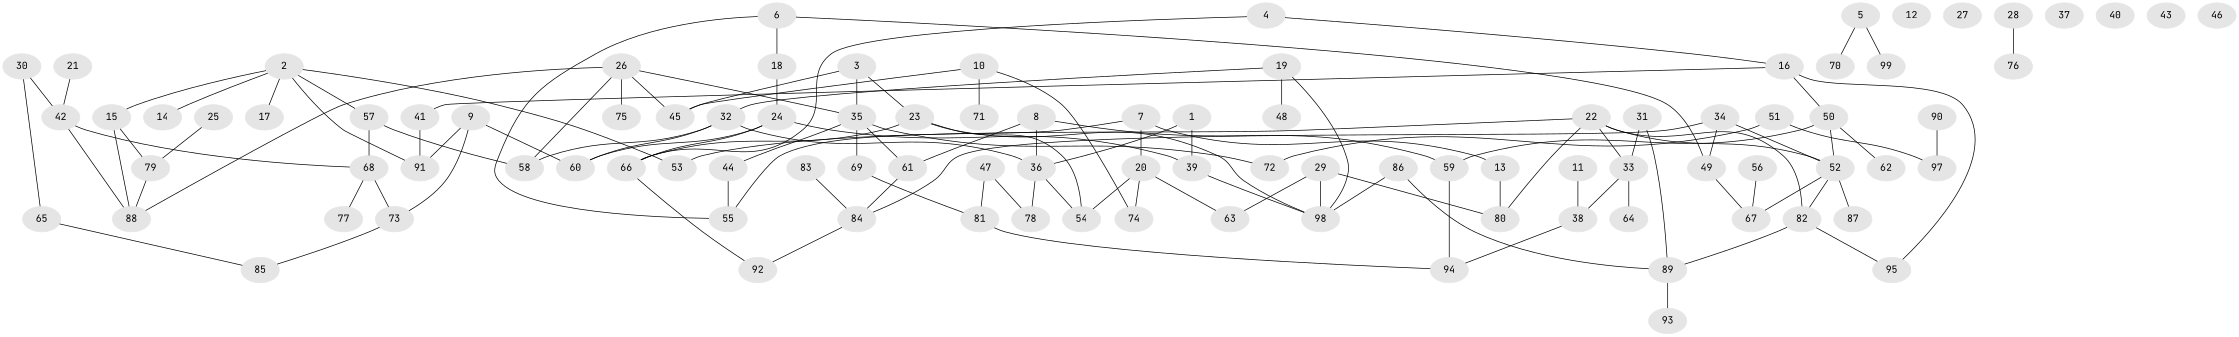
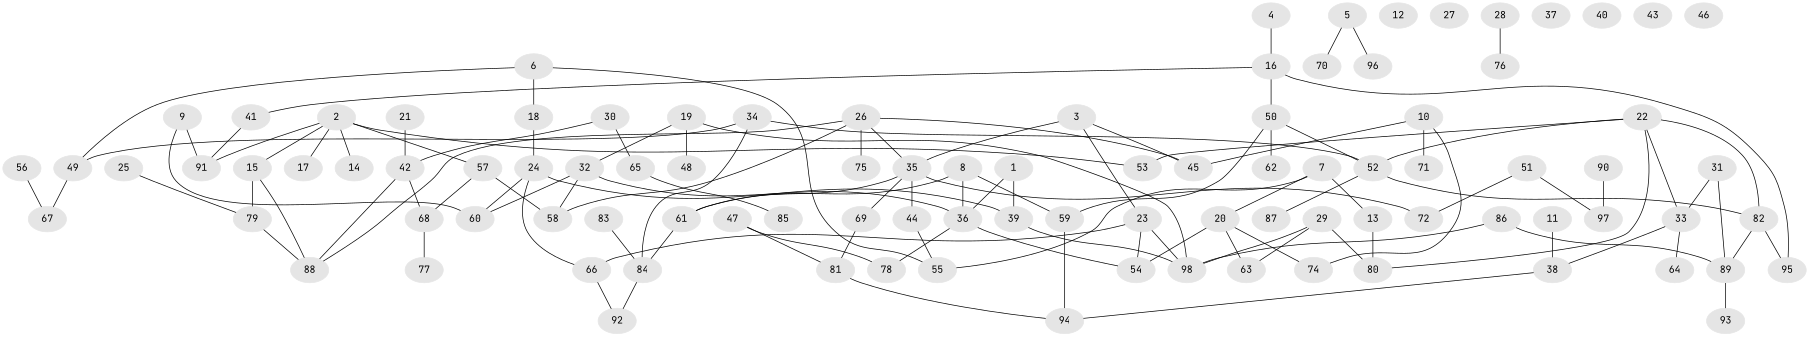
edge "4" -- "66": removed
node "99": label "99" -> "96"
edge "52" -- "67": removed
node "73": removed
